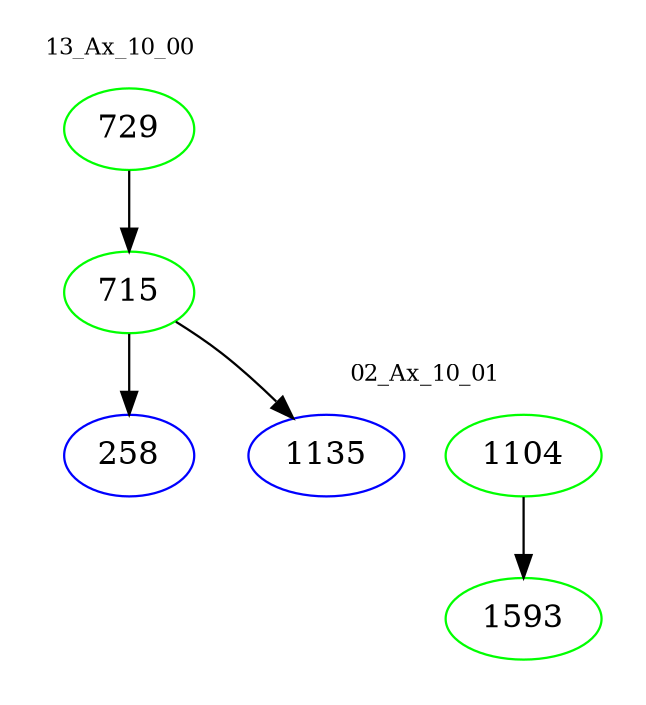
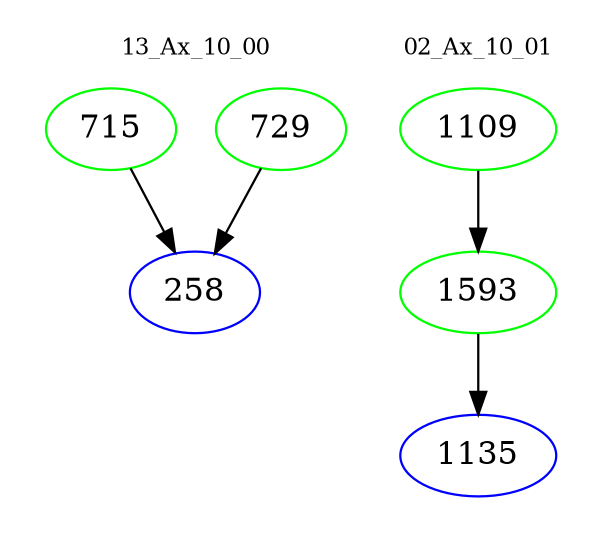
edge "729" -> "715": now "729" -> "258"
edge "715" -> "1135": now "1593" -> "1135"
node "1104": label "1104" -> "1109"
